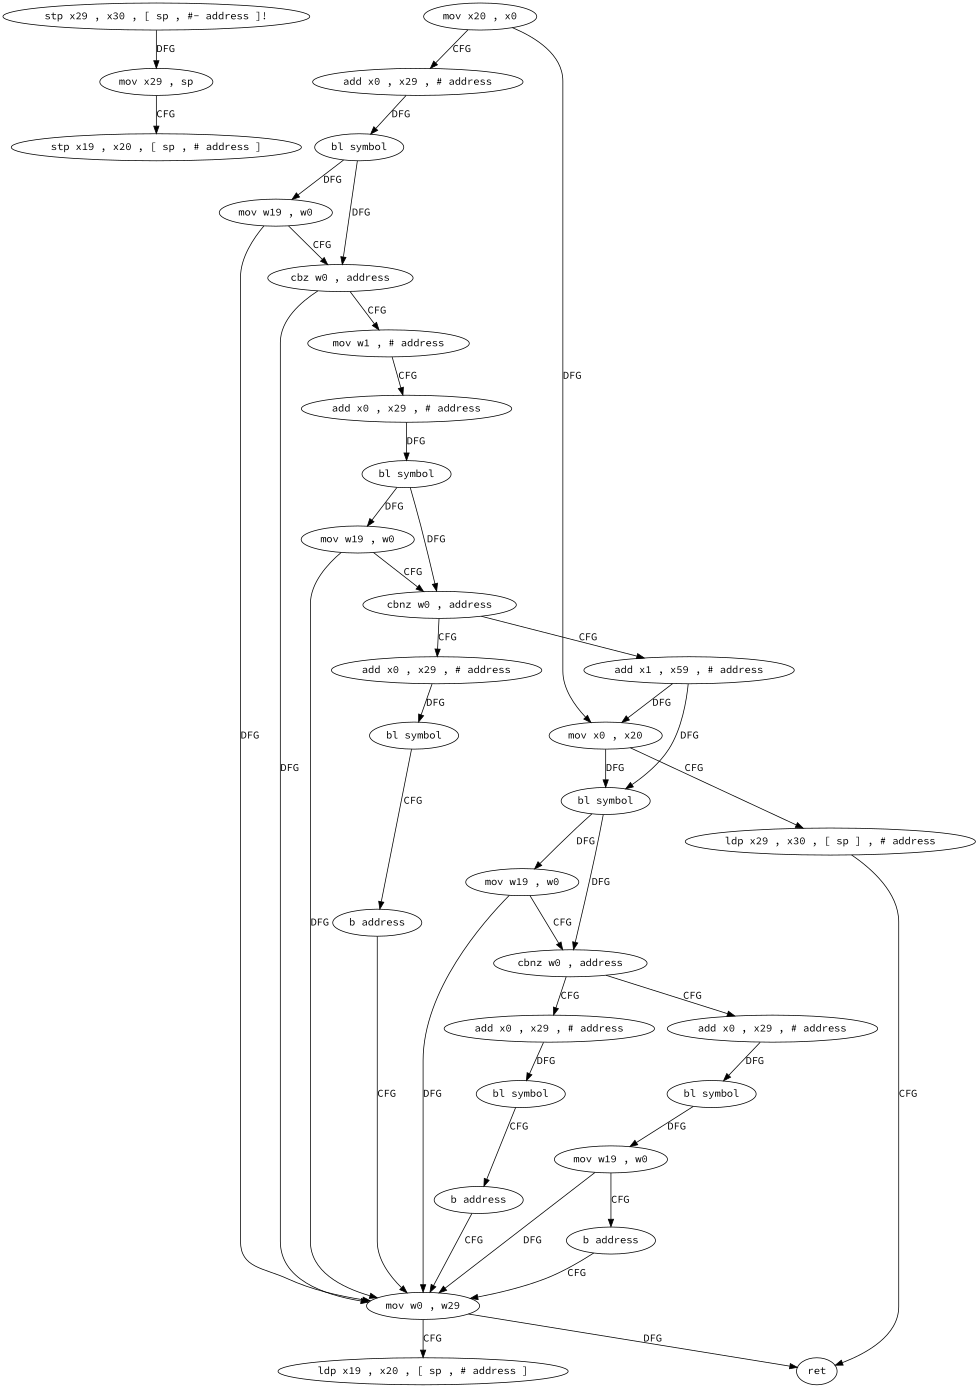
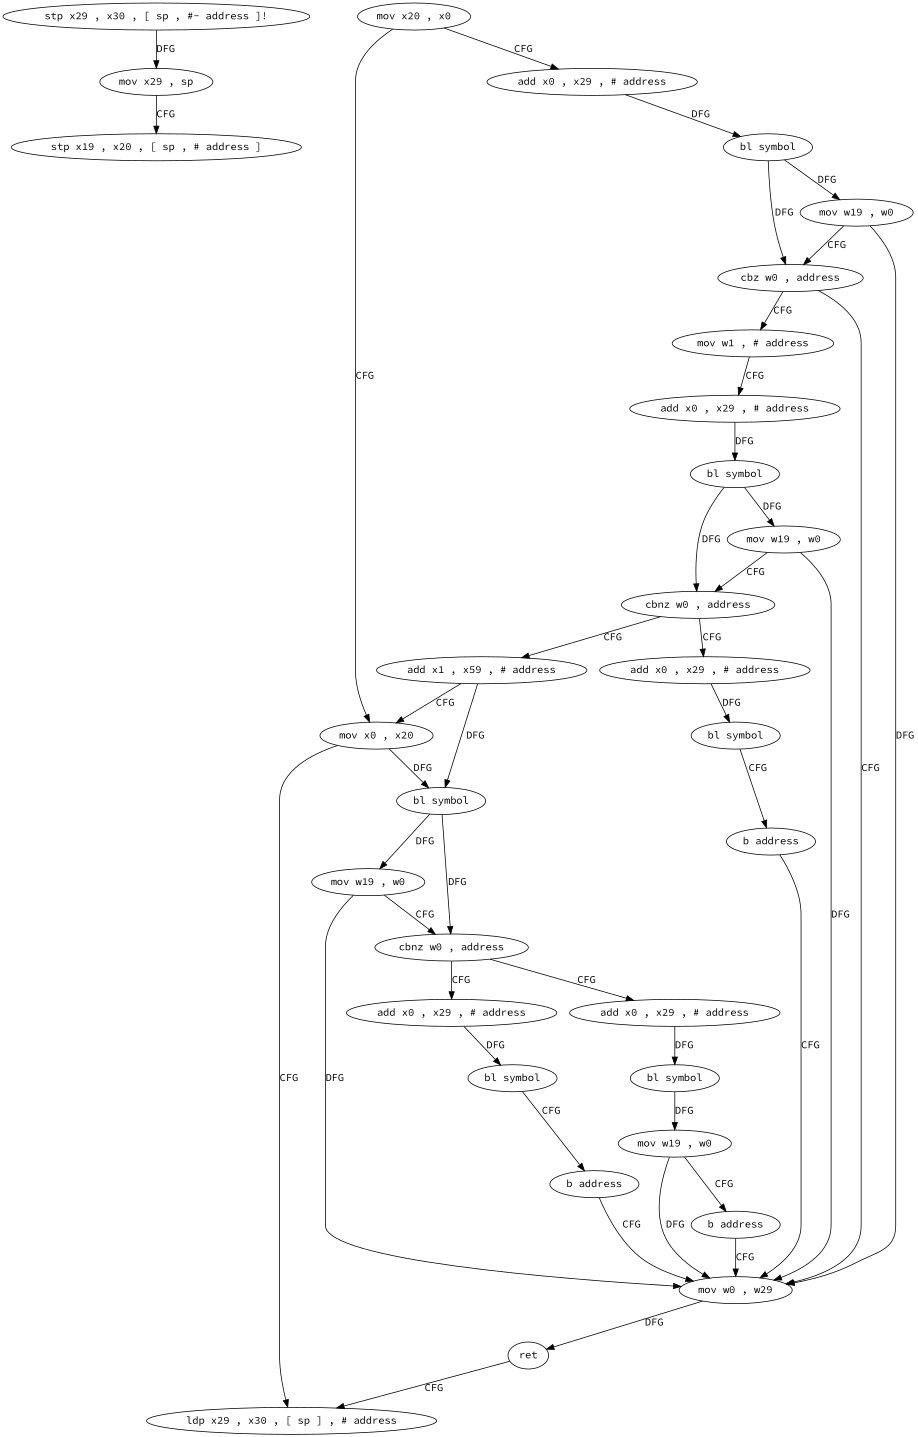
edge "mov x20 , x0" -> "mov x0 , x20": label "DFG" -> "CFG"
edge "add x1 , x59 , # address" -> "mov x0 , x20": label "DFG" -> "CFG"
edge "cbz w0 , address" -> "mov w0 , w29": label "DFG" -> "CFG"
edge "ldp x29 , x30 , [ sp ] , # address" -> "ret": reversed
node "ldp x19 , x20 , [ sp , # address ]": removed
